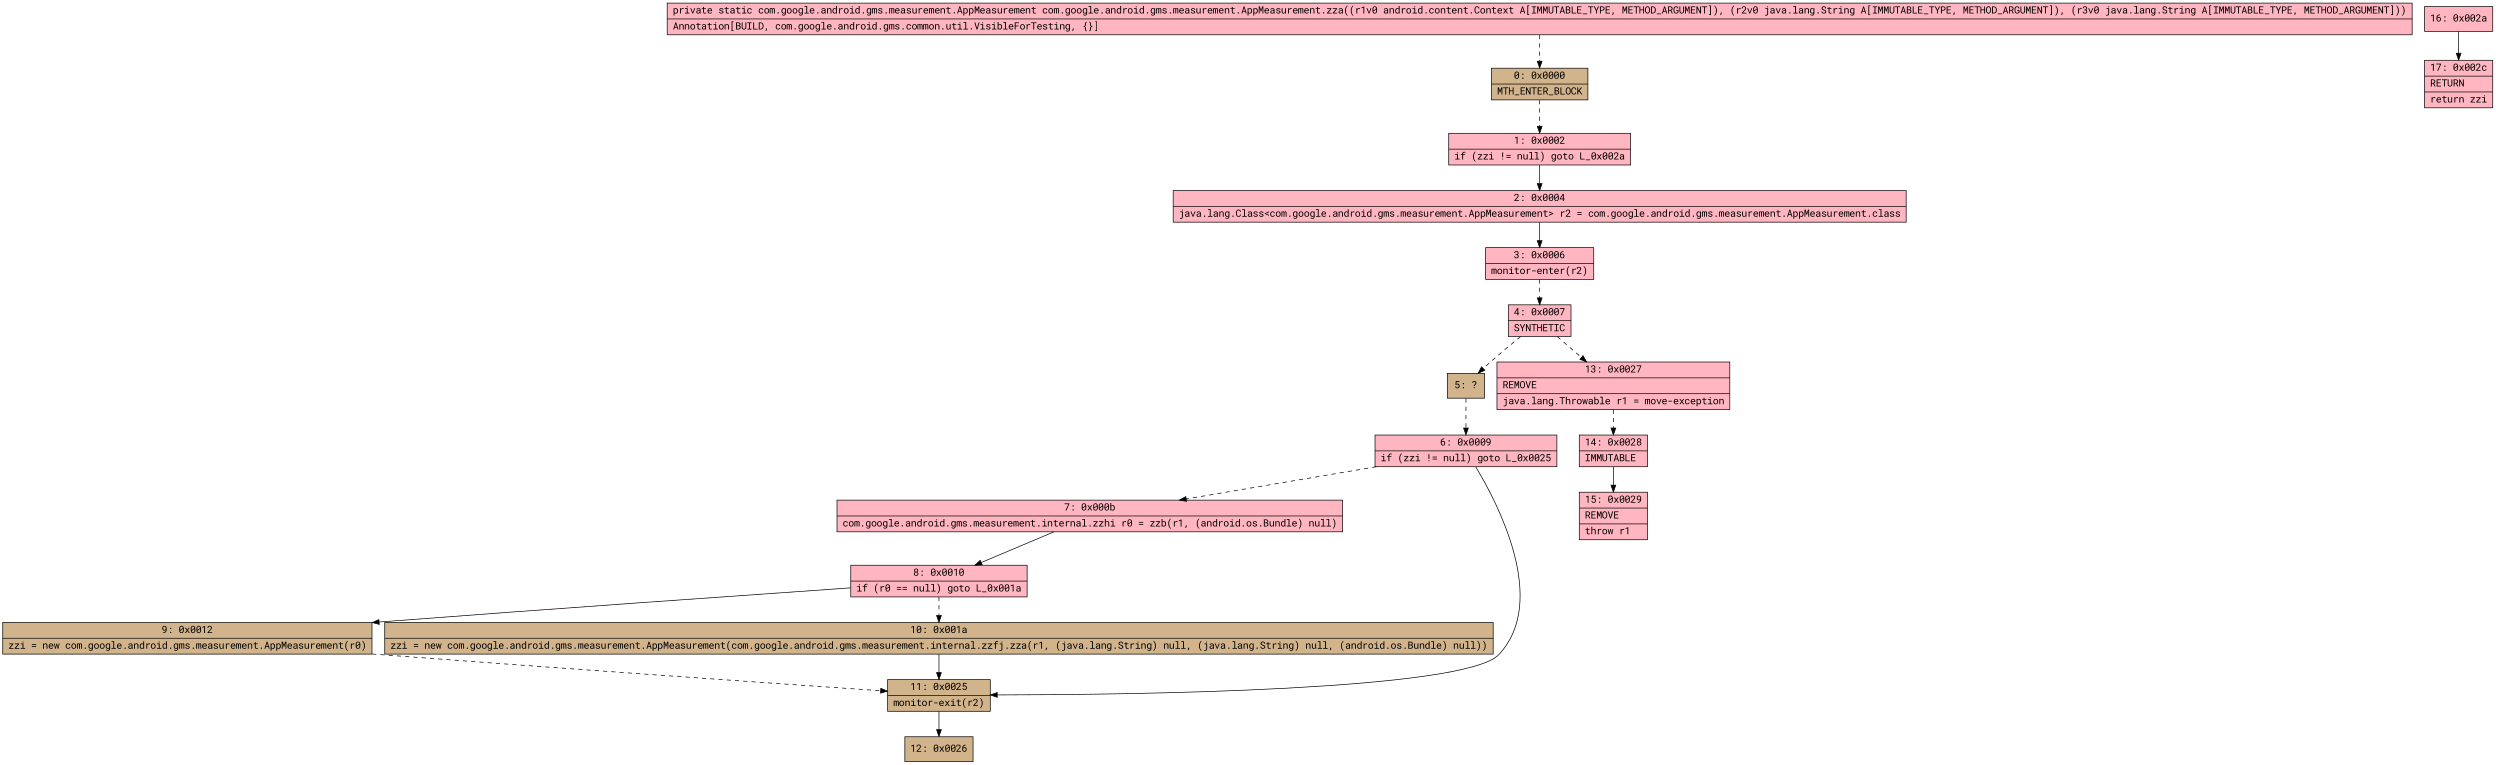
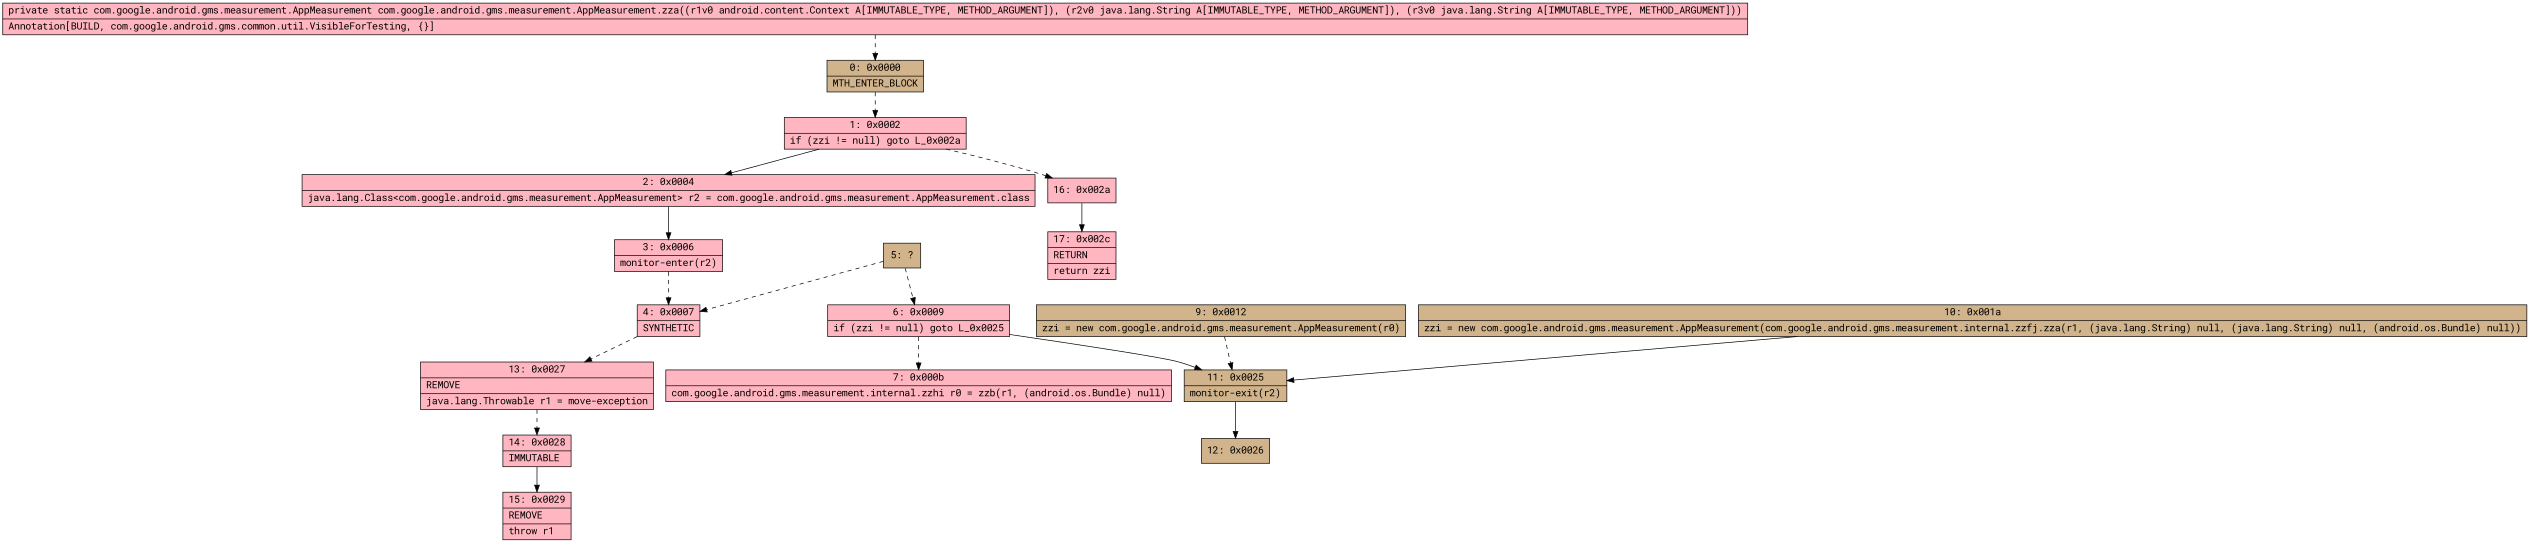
edge "1: 0x0002" -> "16: 0x002a": added
edge "4: 0x0007" -> "5: ?": reversed
node "8: 0x0010": removed
